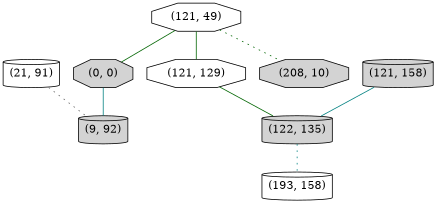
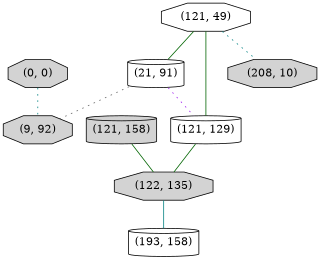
edge "(121, 49)" -- "(208, 10)": color darkgreen -> teal
edge "(121, 49)" -- "(0, 0)": now "(121, 49)" -- "(21, 91)"
node "(121, 129)": shape octagon -> cylinder
edge "(0, 0)" -- "(9, 92)": style solid -> dotted
edge "(21, 91)" -- "(121, 129)": added
edge "(121, 158)" -- "(122, 135)": color teal -> darkgreen
node "(9, 92)": shape cylinder -> octagon
node "(122, 135)": shape cylinder -> octagon
edge "(122, 135)" -- "(193, 158)": style dotted -> solid
